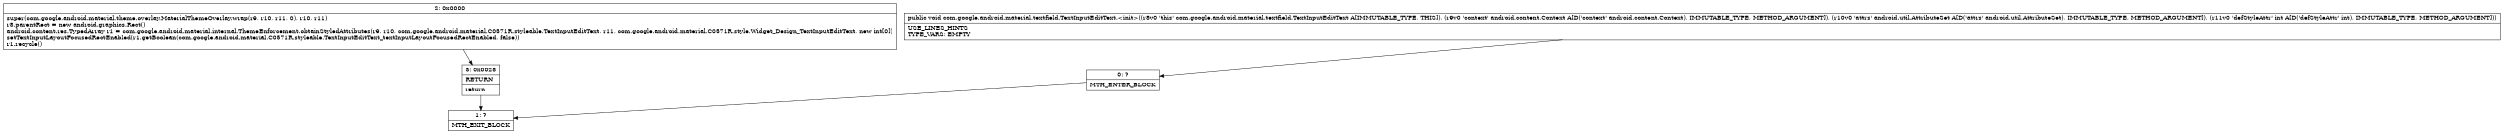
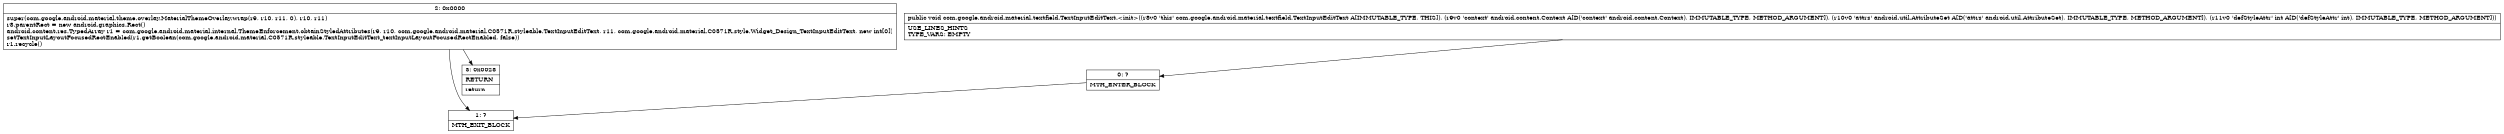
edge "3: 0x0028" -> "1: ?": now "2: 0x0000" -> "1: ?"
